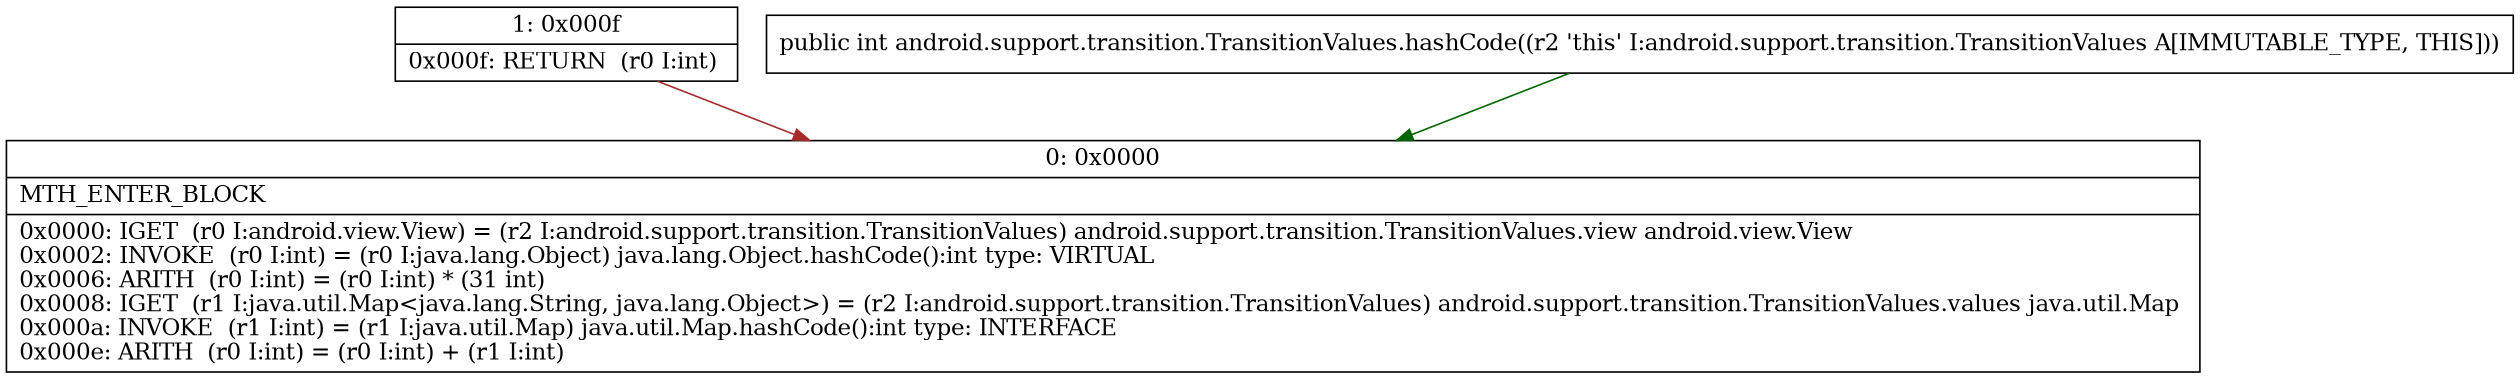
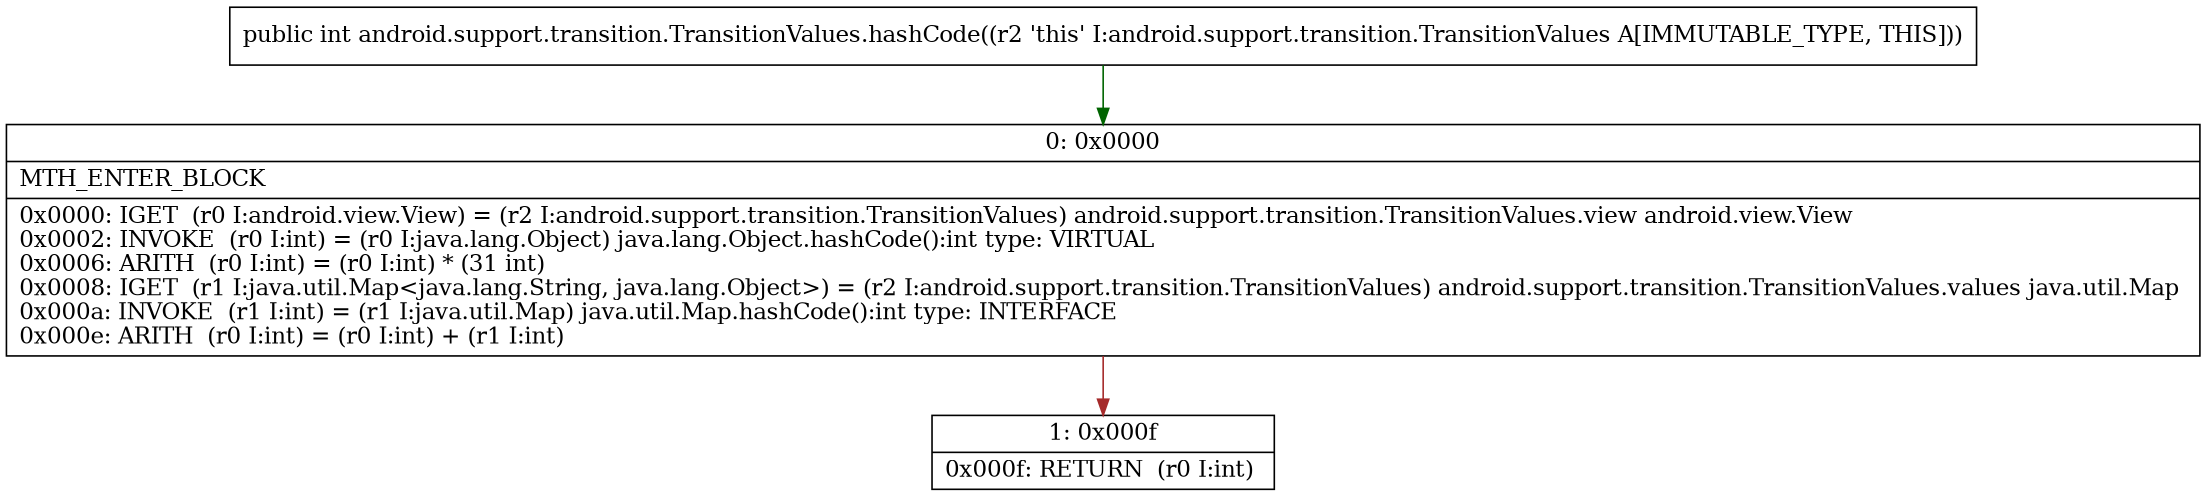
edge "1: 0x000f" -> "0: 0x0000": reversed
